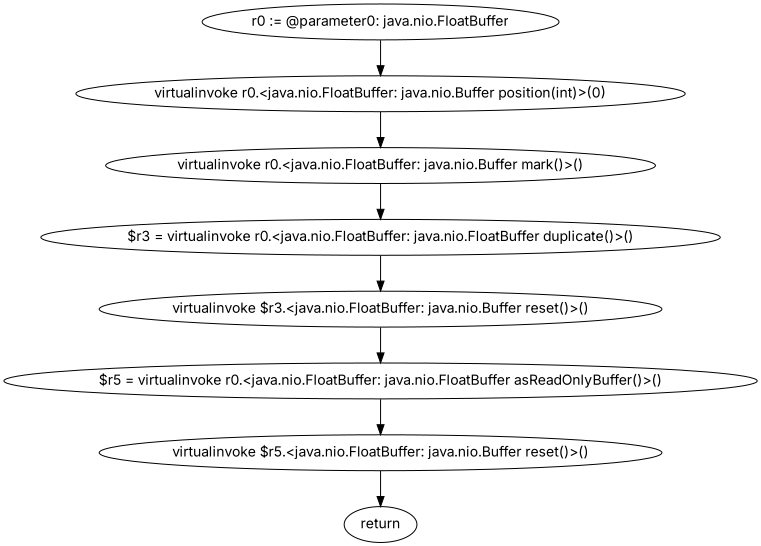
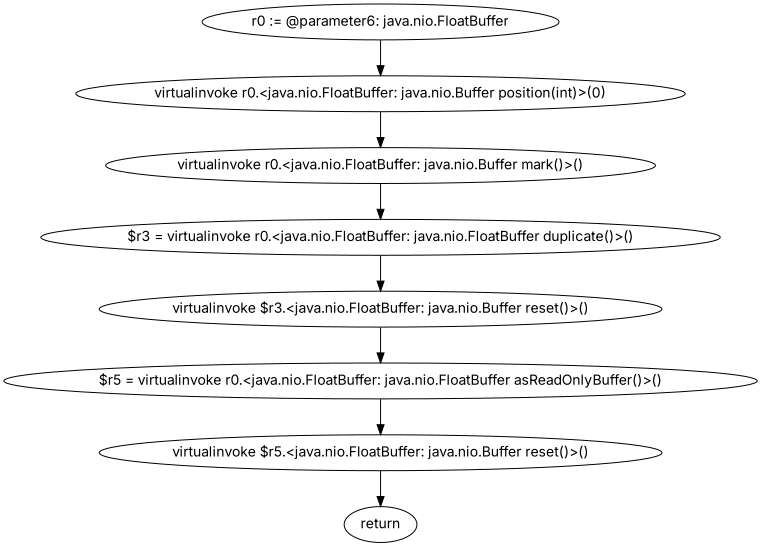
node "r0 := @parameter0: java.nio.FloatBuffer": label "r0 := @parameter0: java.nio.FloatBuffer" -> "r0 := @parameter6: java.nio.FloatBuffer"
